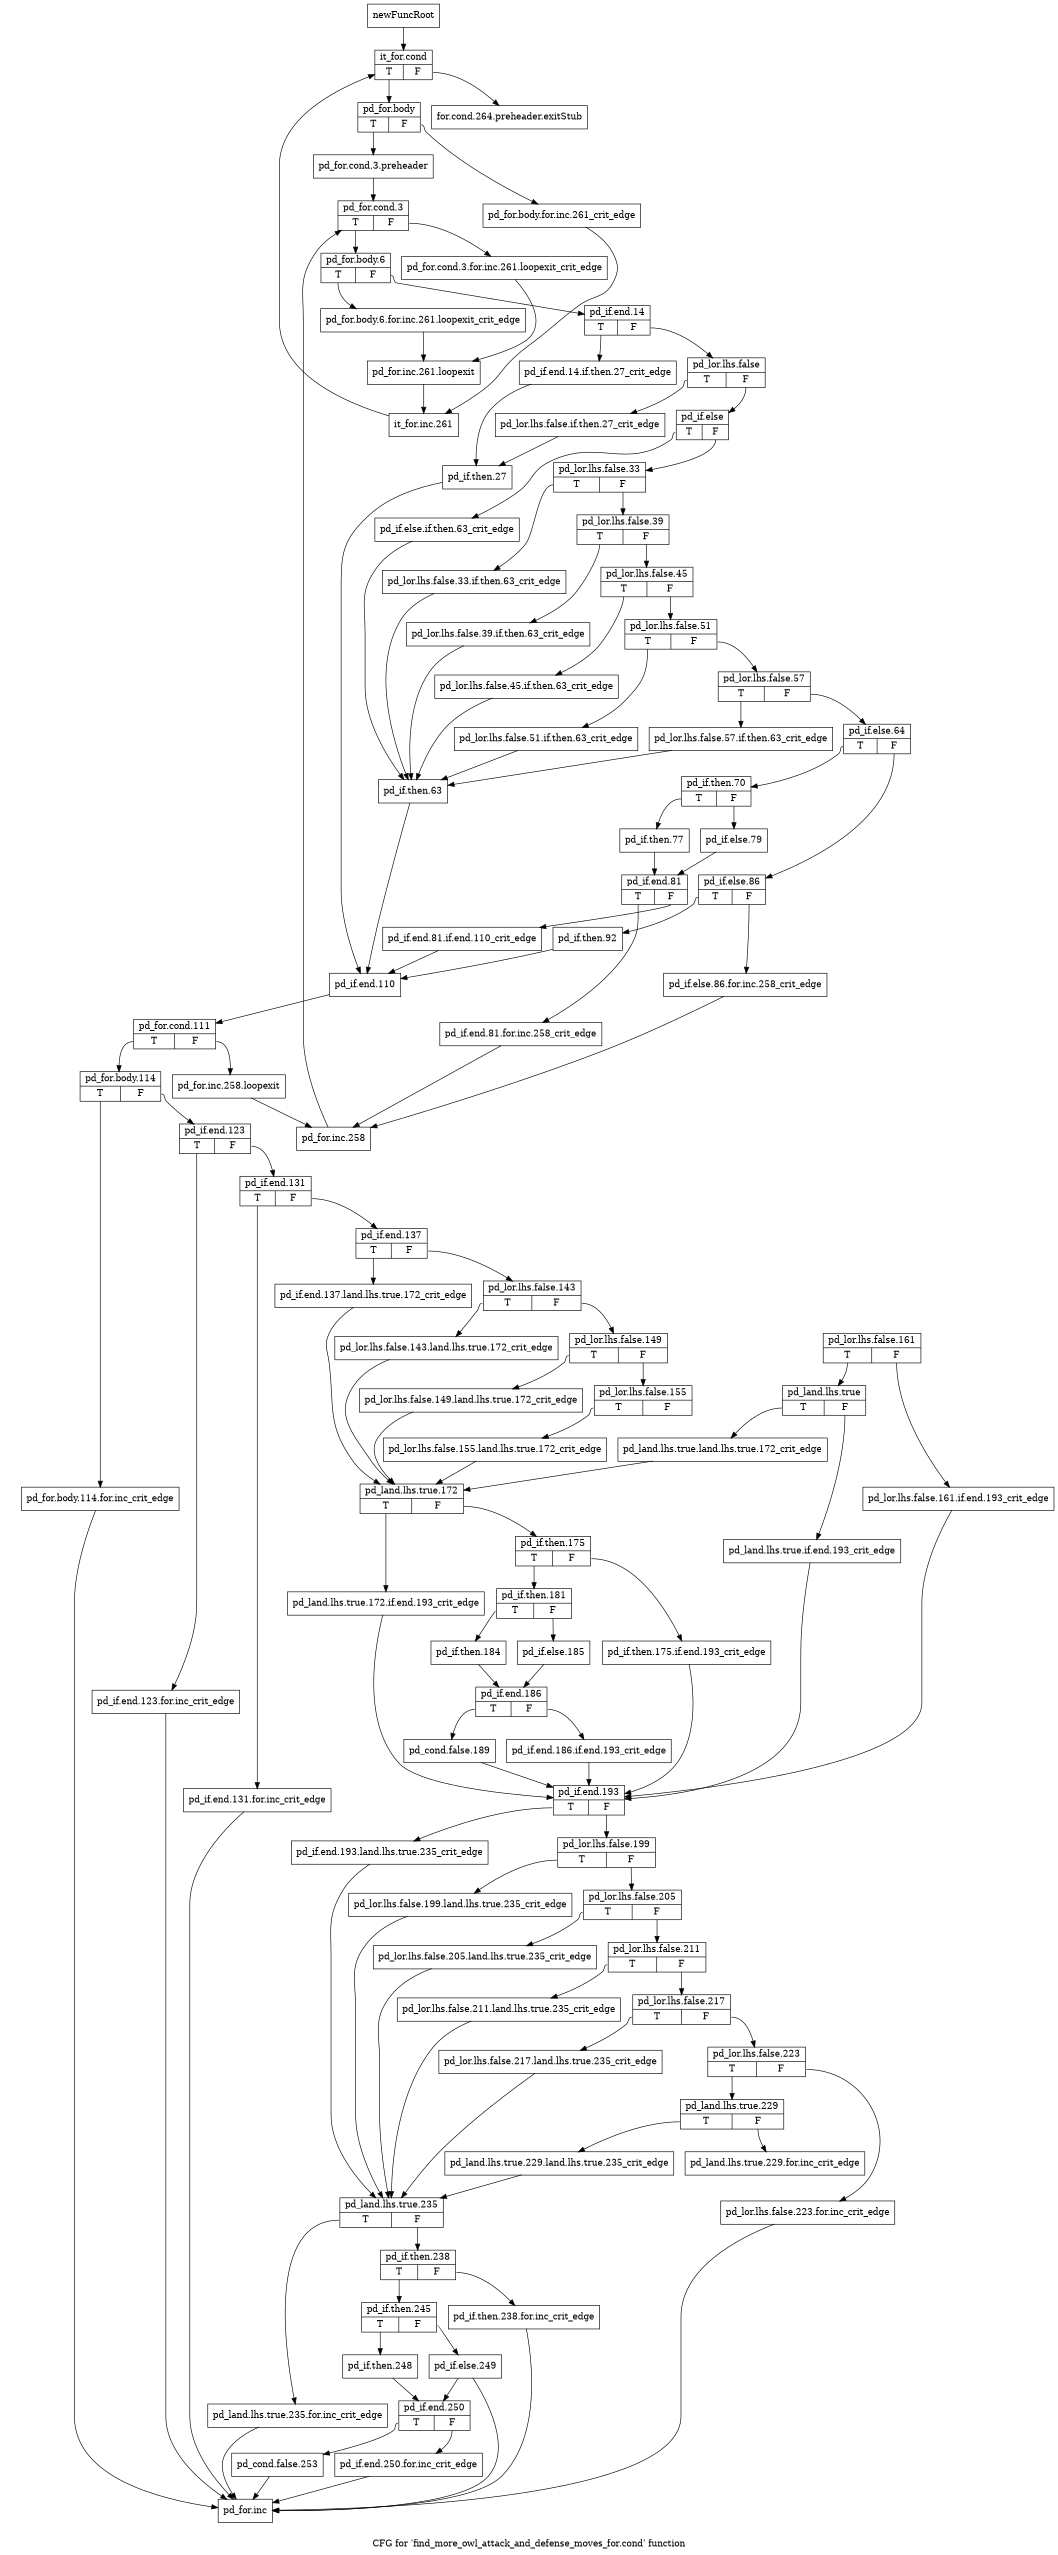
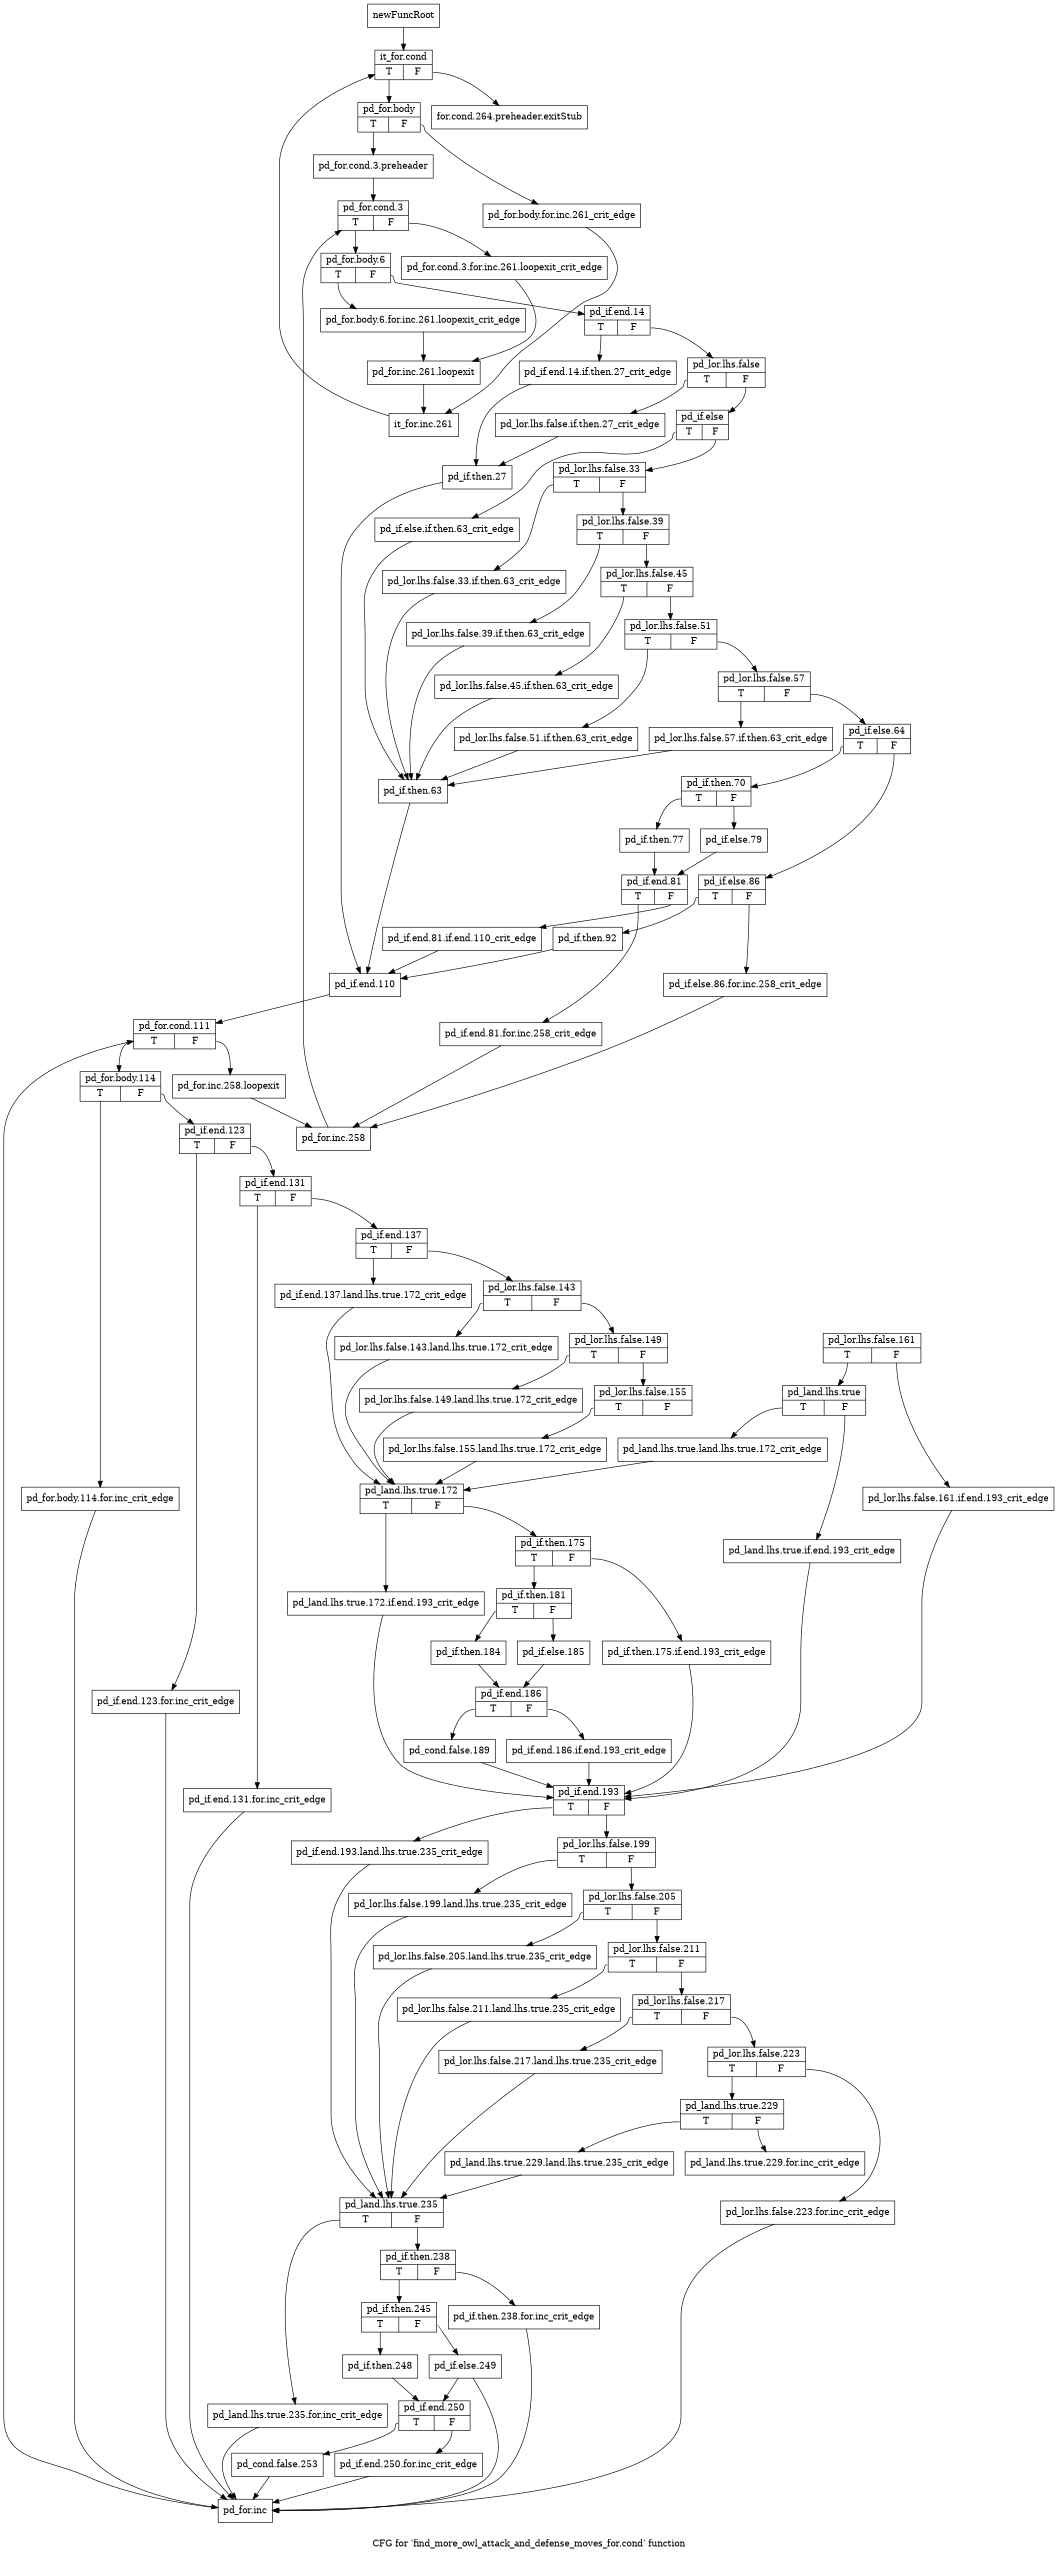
edge "pd_for.inc" -> "pd_for.cond.111": added
